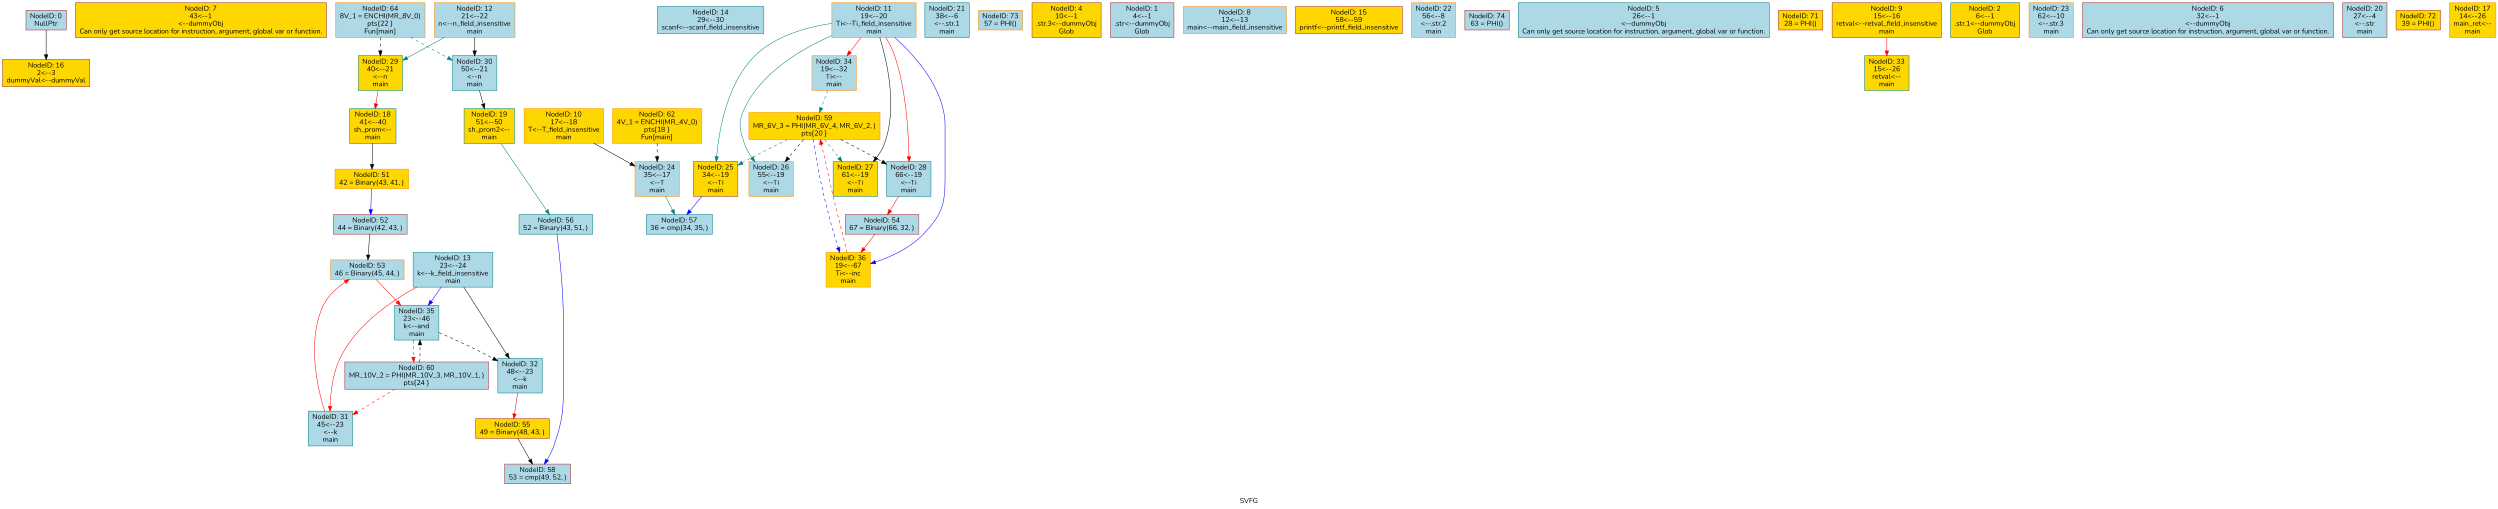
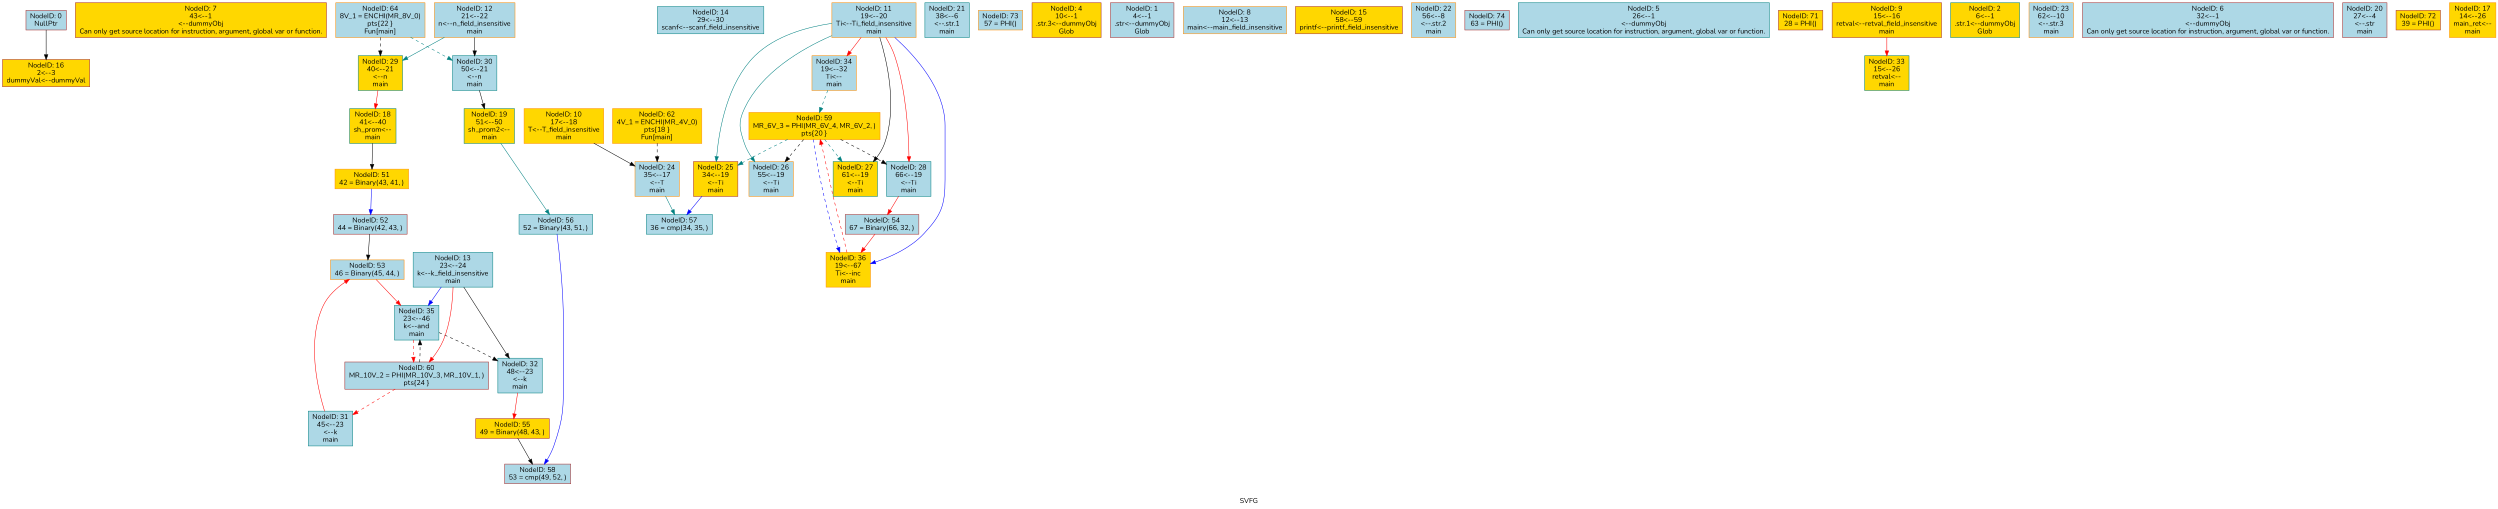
edge "NodeID: 13" -> "NodeID: 31": now "NodeID: 13" -> "NodeID: 60"
